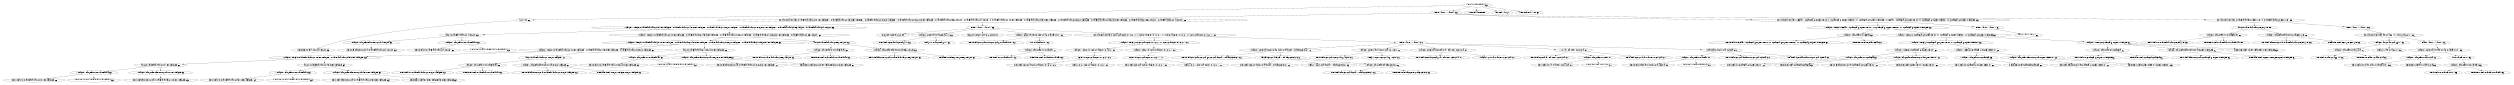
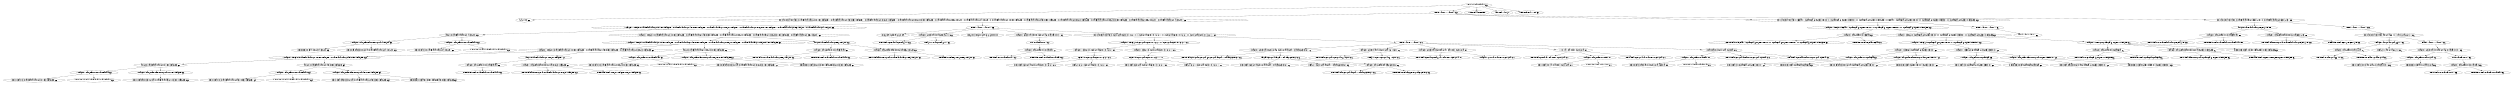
edge "(PARAM,this)" -> "(FIELD_IDENTIFIER,PK_CLASS,PK_CLASS)": now "(<operator>.fieldAccess,DescriptorHandler.PK_CLASS)" -> "(FIELD_IDENTIFIER,PK_CLASS,PK_CLASS)"
node "(IDENTIFIER,className,String className = currentText.trim())": removed
node "(IDENTIFIER,this,currentElement.equals(LOCAL_INTERFACE))": removed
